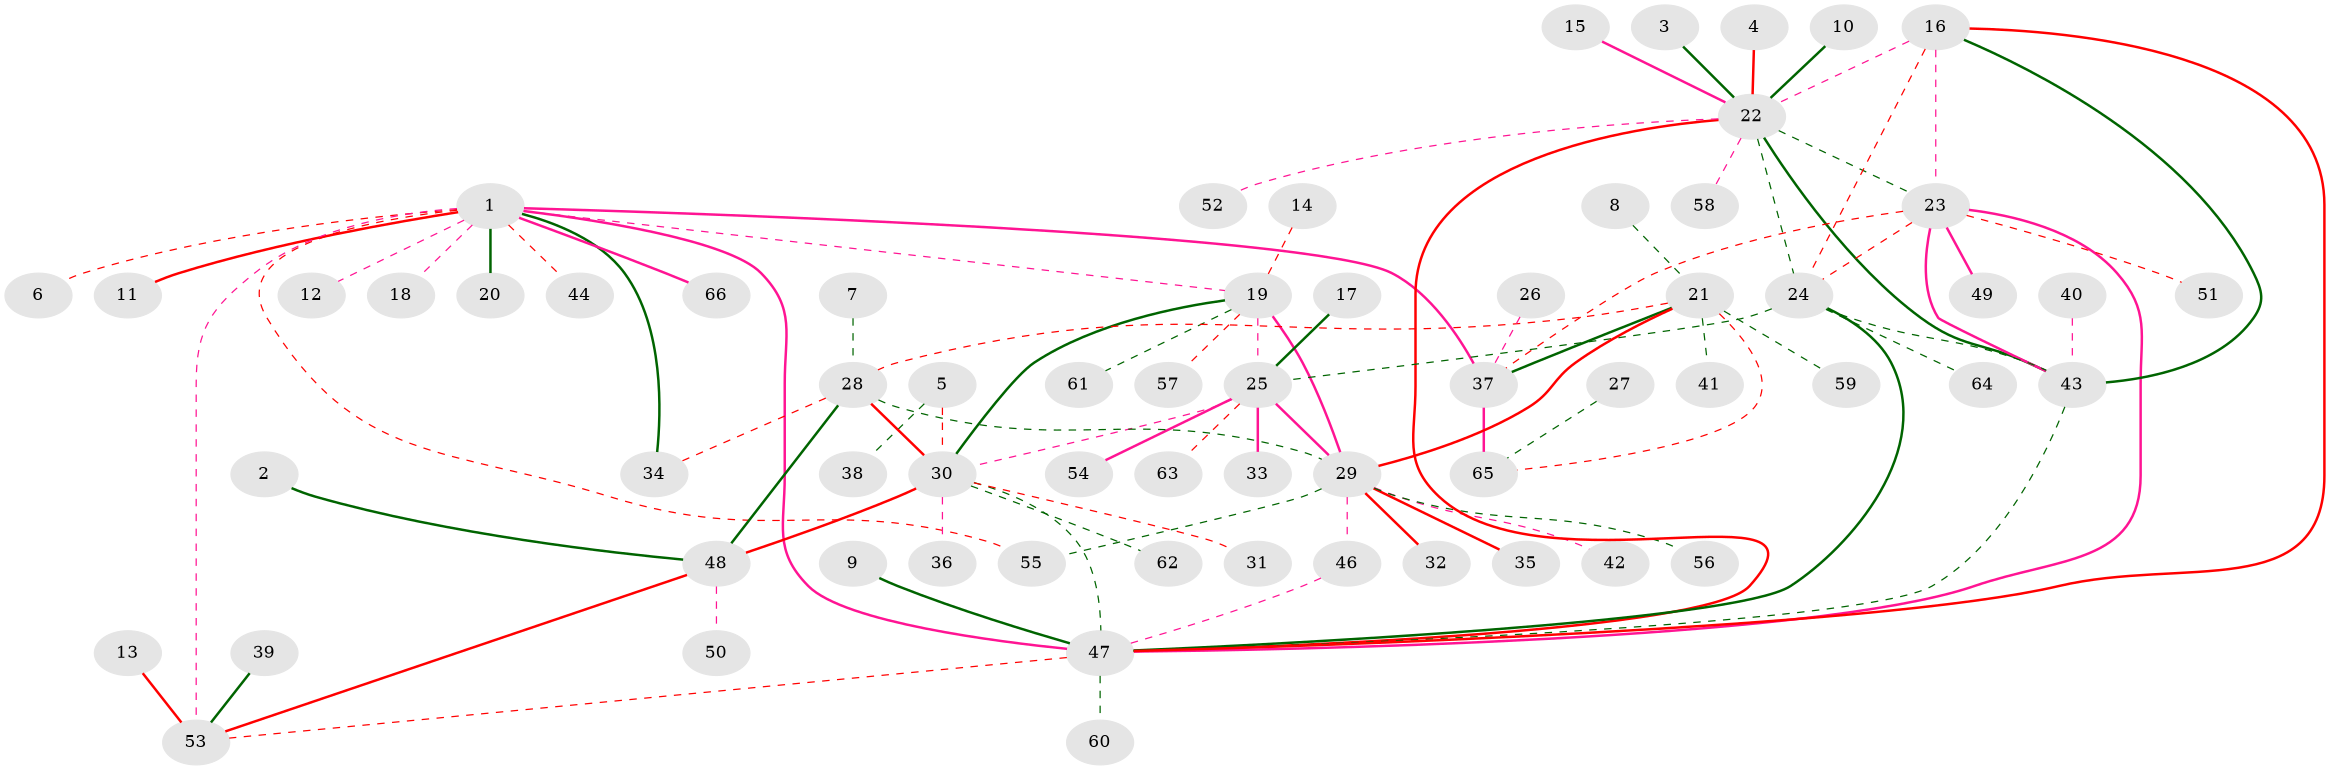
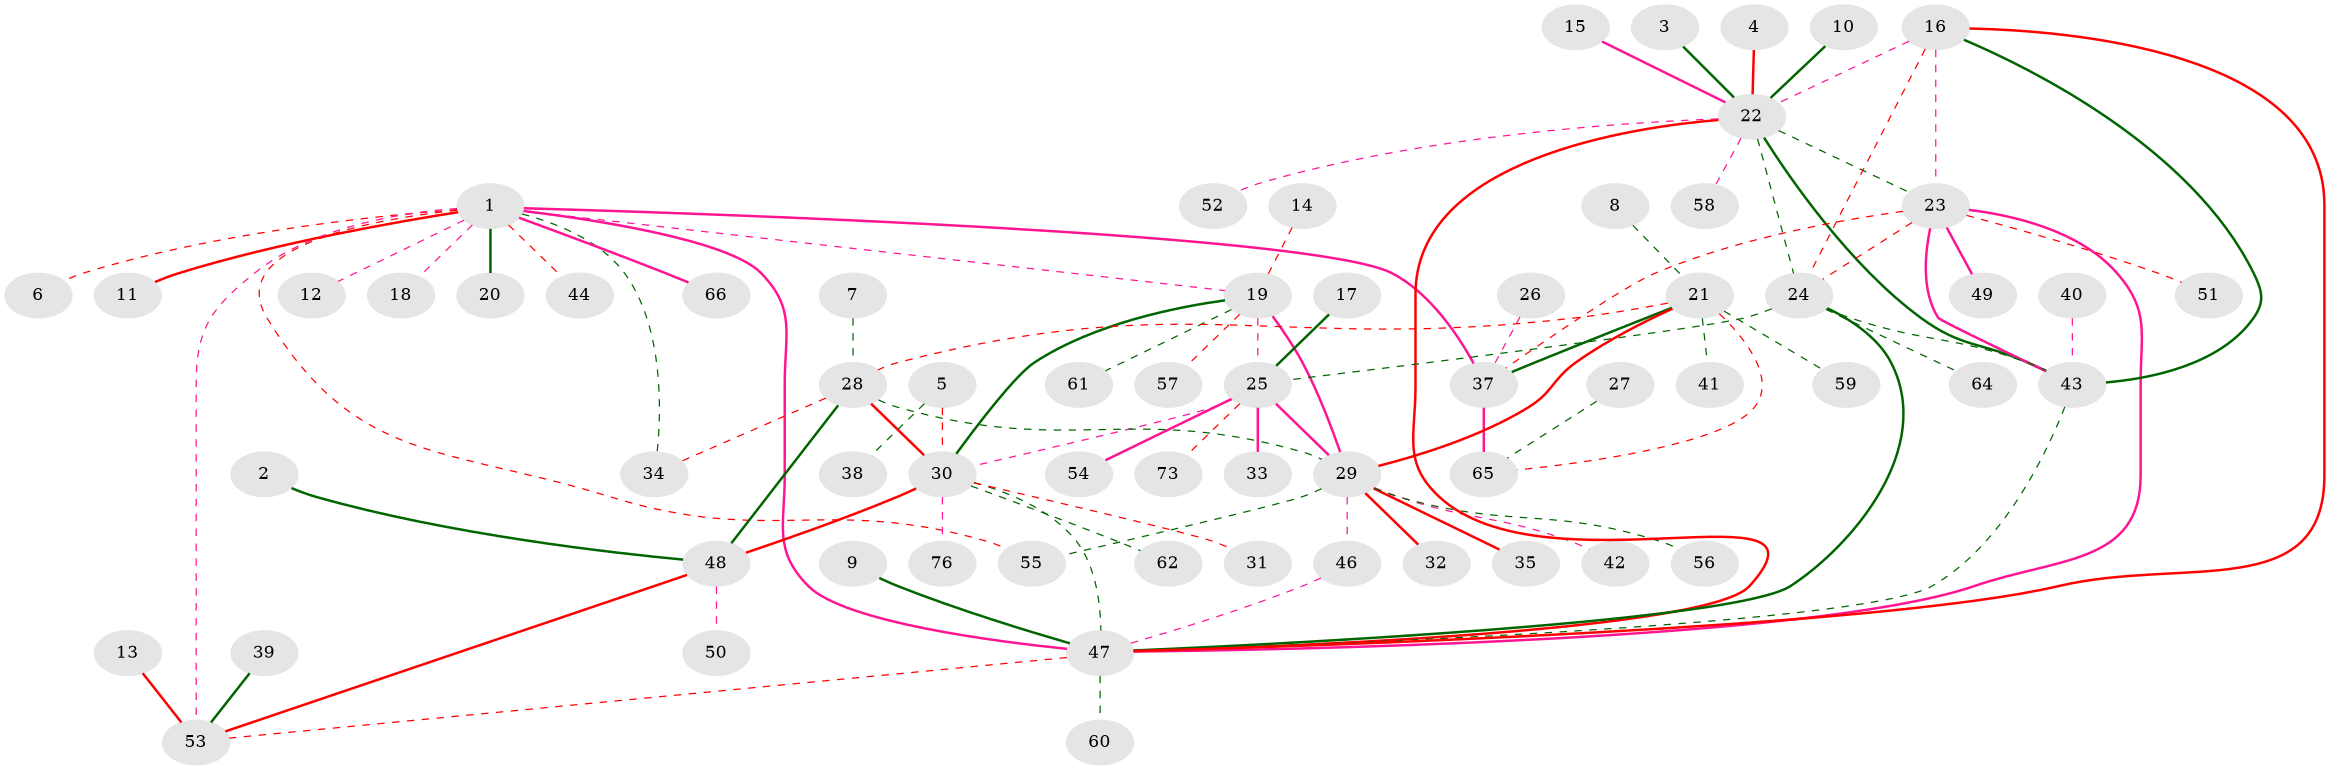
edge "1" -- "34": style bold -> dashed
node "63": label "63" -> "73"
node "36": label "36" -> "76"
